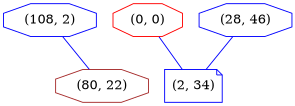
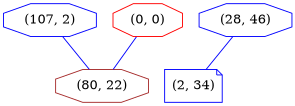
node "(108, 2)": label "(108, 2)" -> "(107, 2)"
edge "(0, 0)" -- "(2, 34)": now "(0, 0)" -- "(80, 22)"
